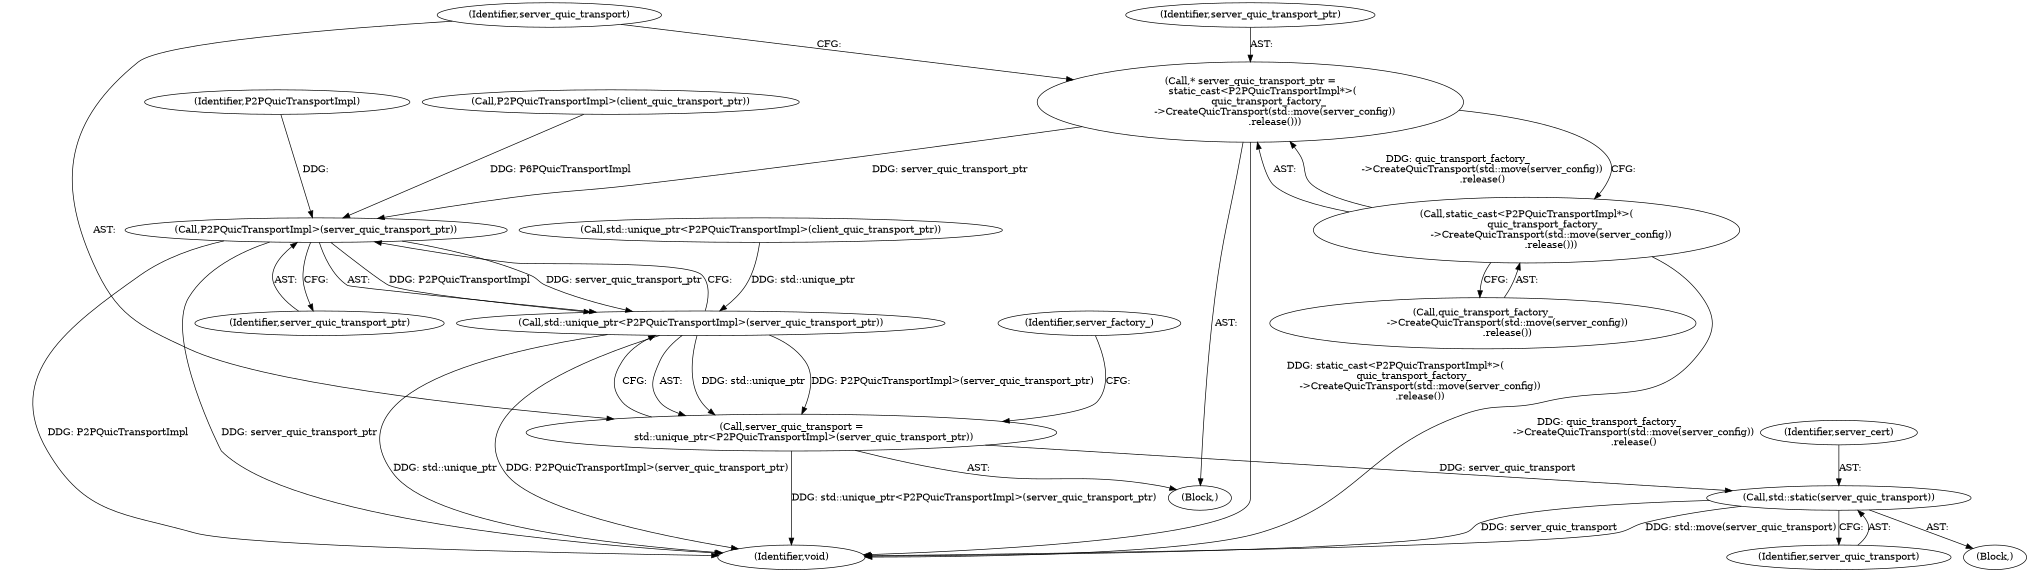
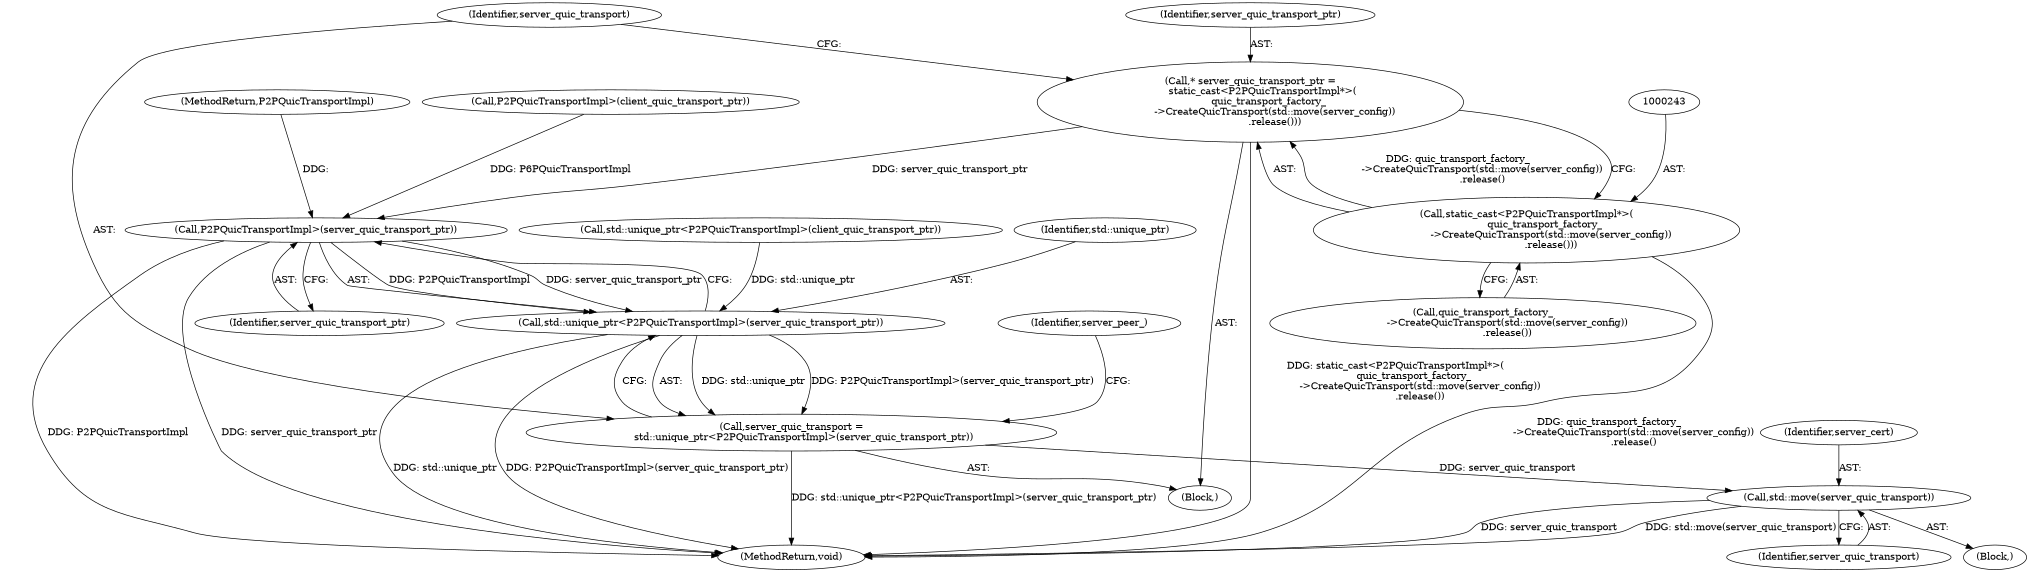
node "(Identifier,P2PQuicTransportImpl)": label "(Identifier,P2PQuicTransportImpl)" -> "(MethodReturn,P2PQuicTransportImpl)"
node "1000243": added
node "(Identifier,std::unique_ptr)": added
node "(Identifier,server_factory_)": label "(Identifier,server_factory_)" -> "(Identifier,server_peer_)"
node "(Call,std::static(server_quic_transport))": label "(Call,std::static(server_quic_transport))" -> "(Call,std::move(server_quic_transport))"
node "(Identifier,void)": label "(Identifier,void)" -> "(MethodReturn,void)"
